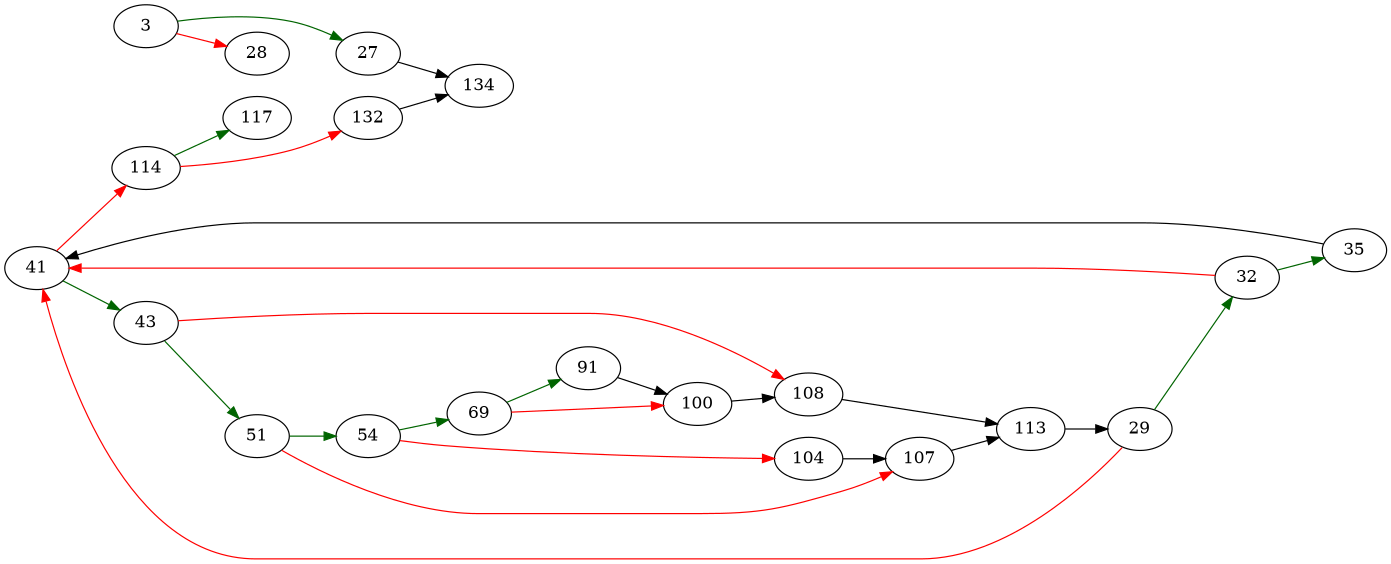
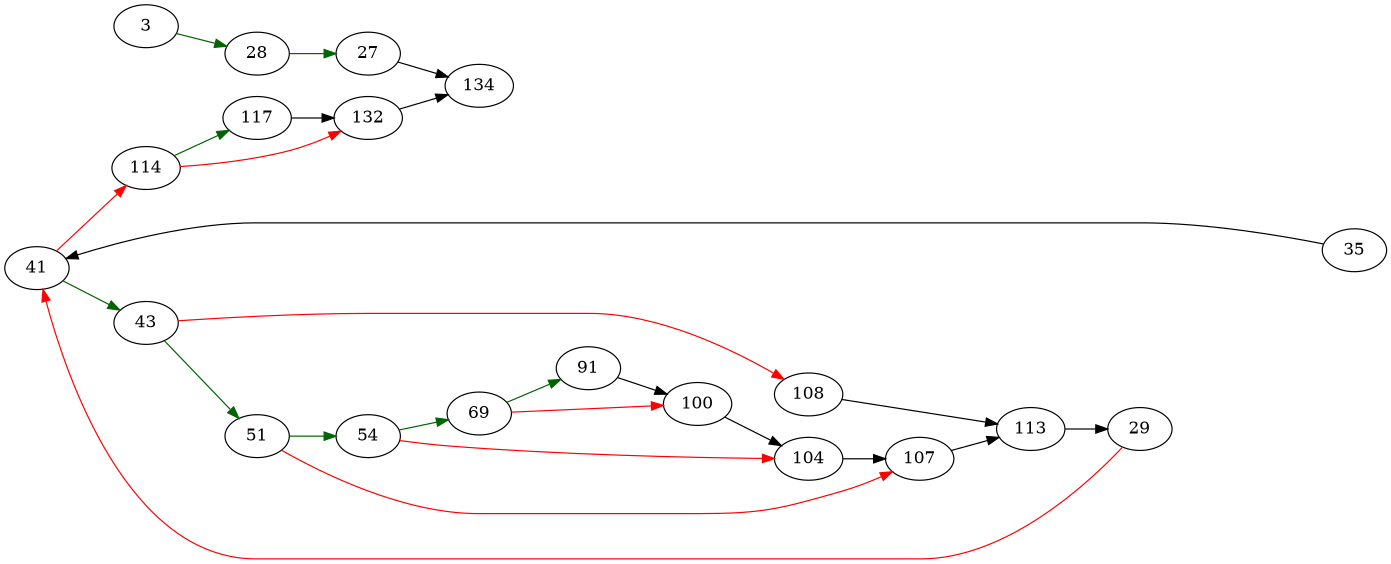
edge "3" -> "27": now "28" -> "27"
edge "3" -> "28": color red -> darkgreen
edge "117" -> "132": added
node "32": removed
edge "100" -> "108": now "100" -> "104"
